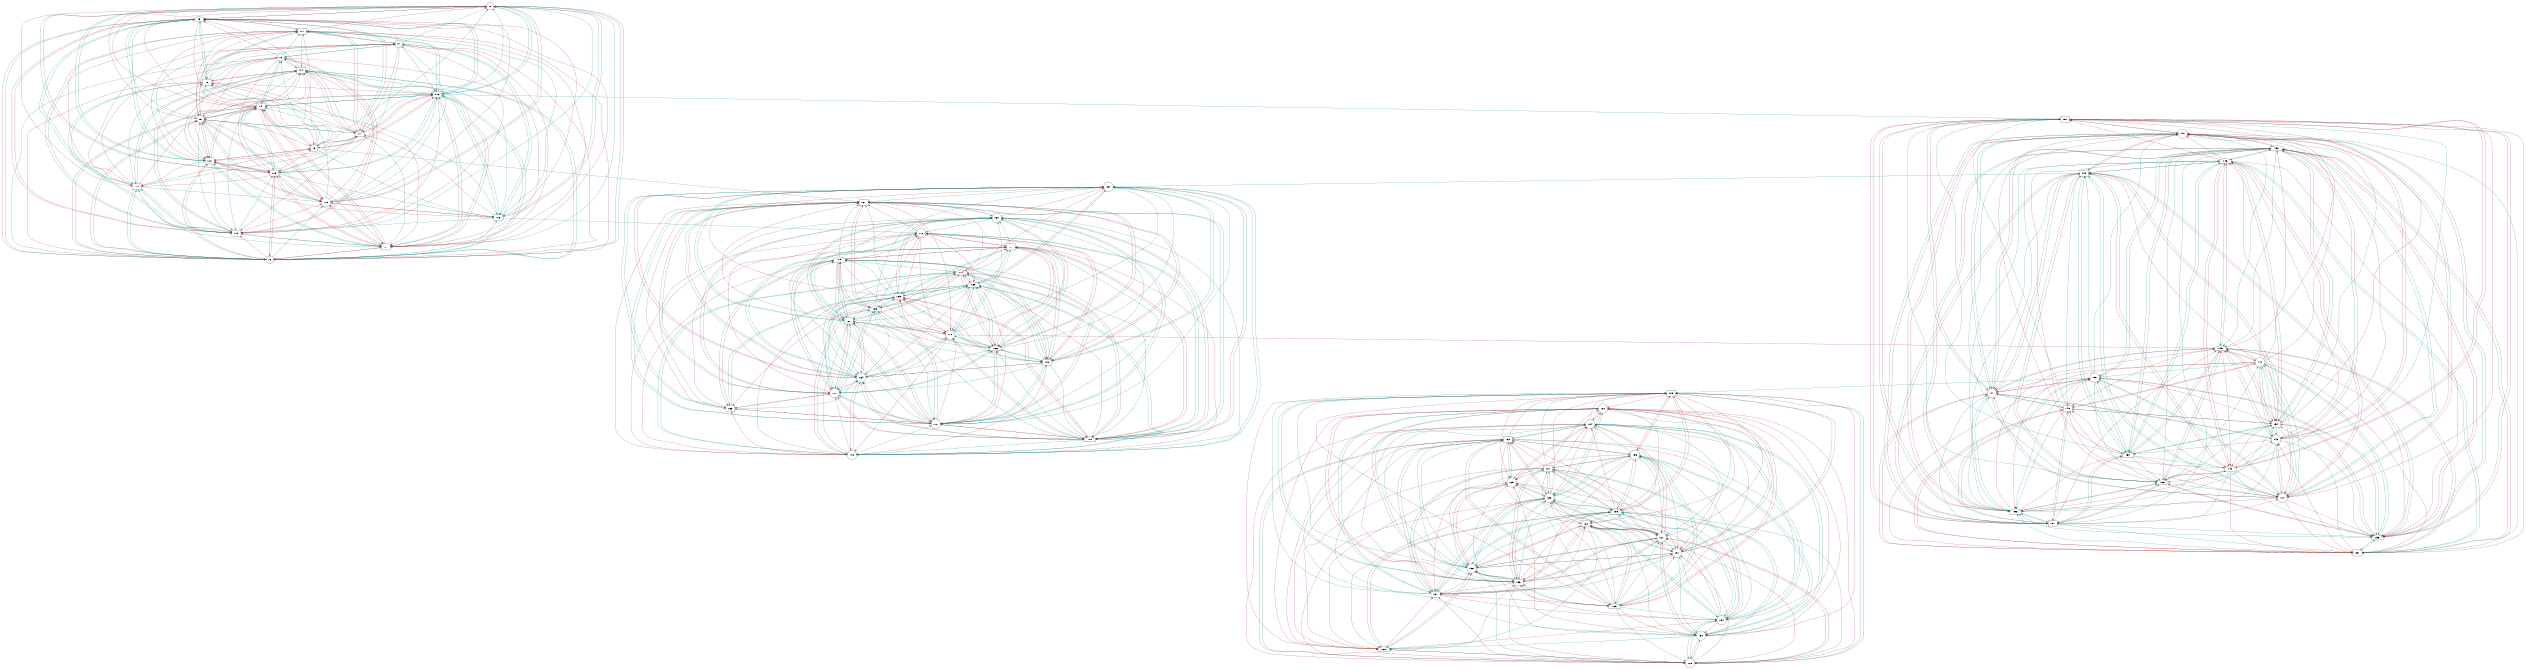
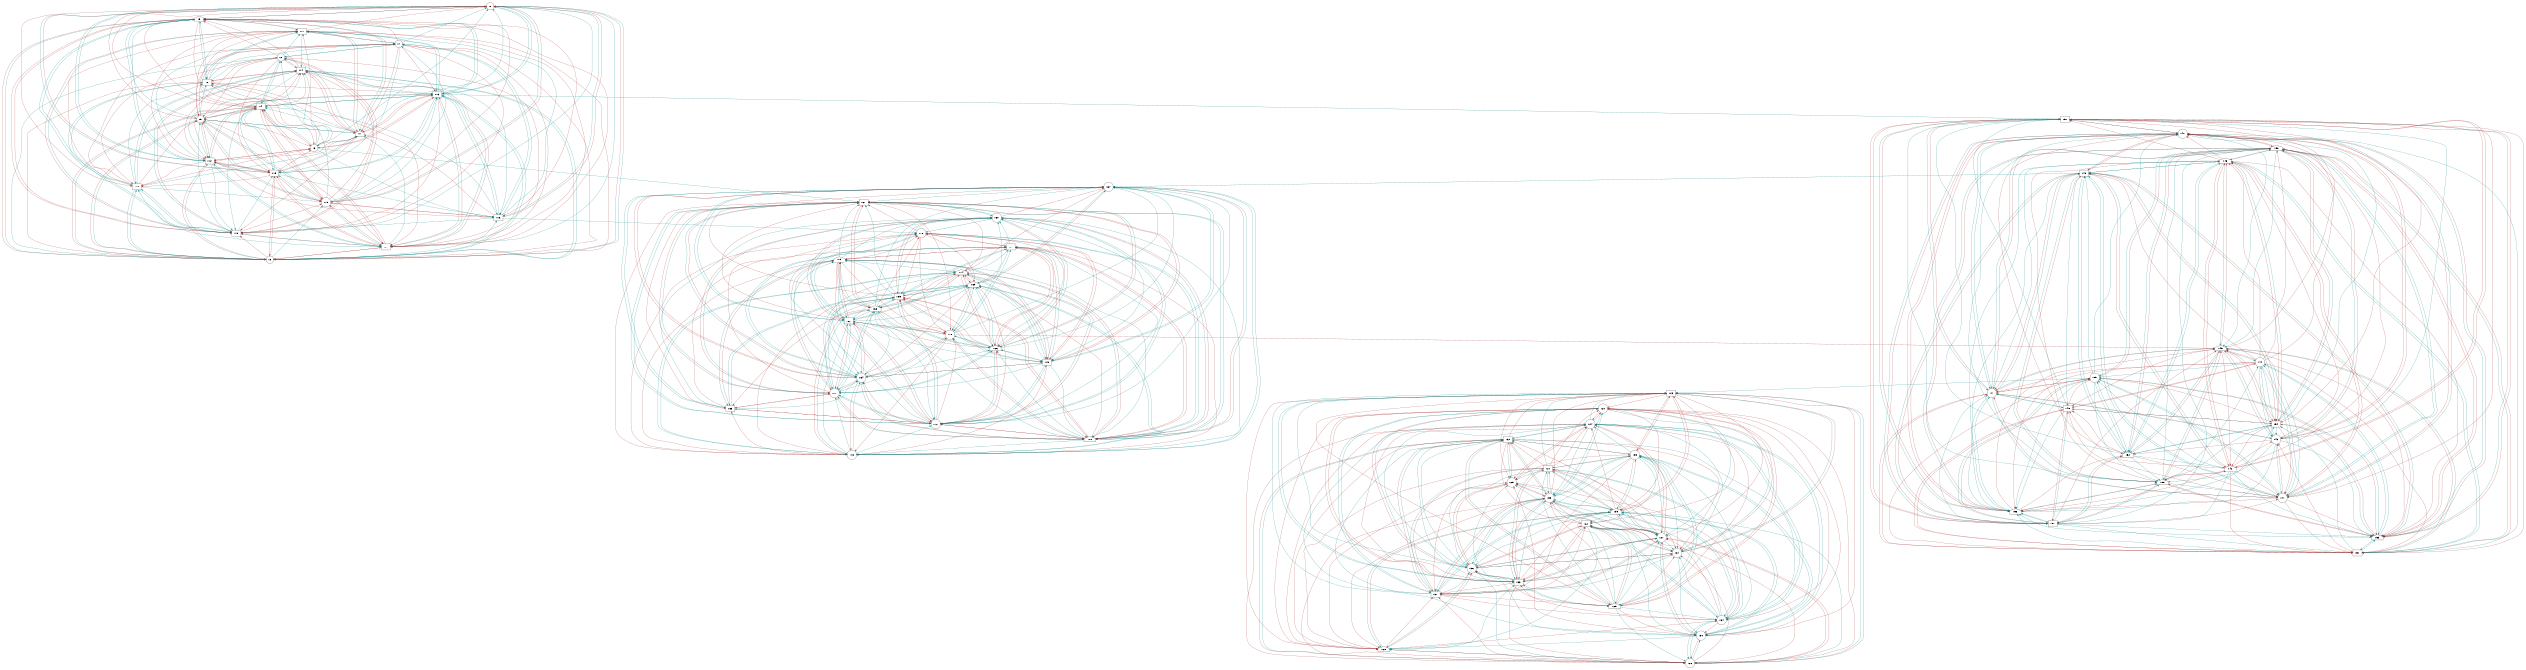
edge "v24" -> "v38": color brown -> teal
